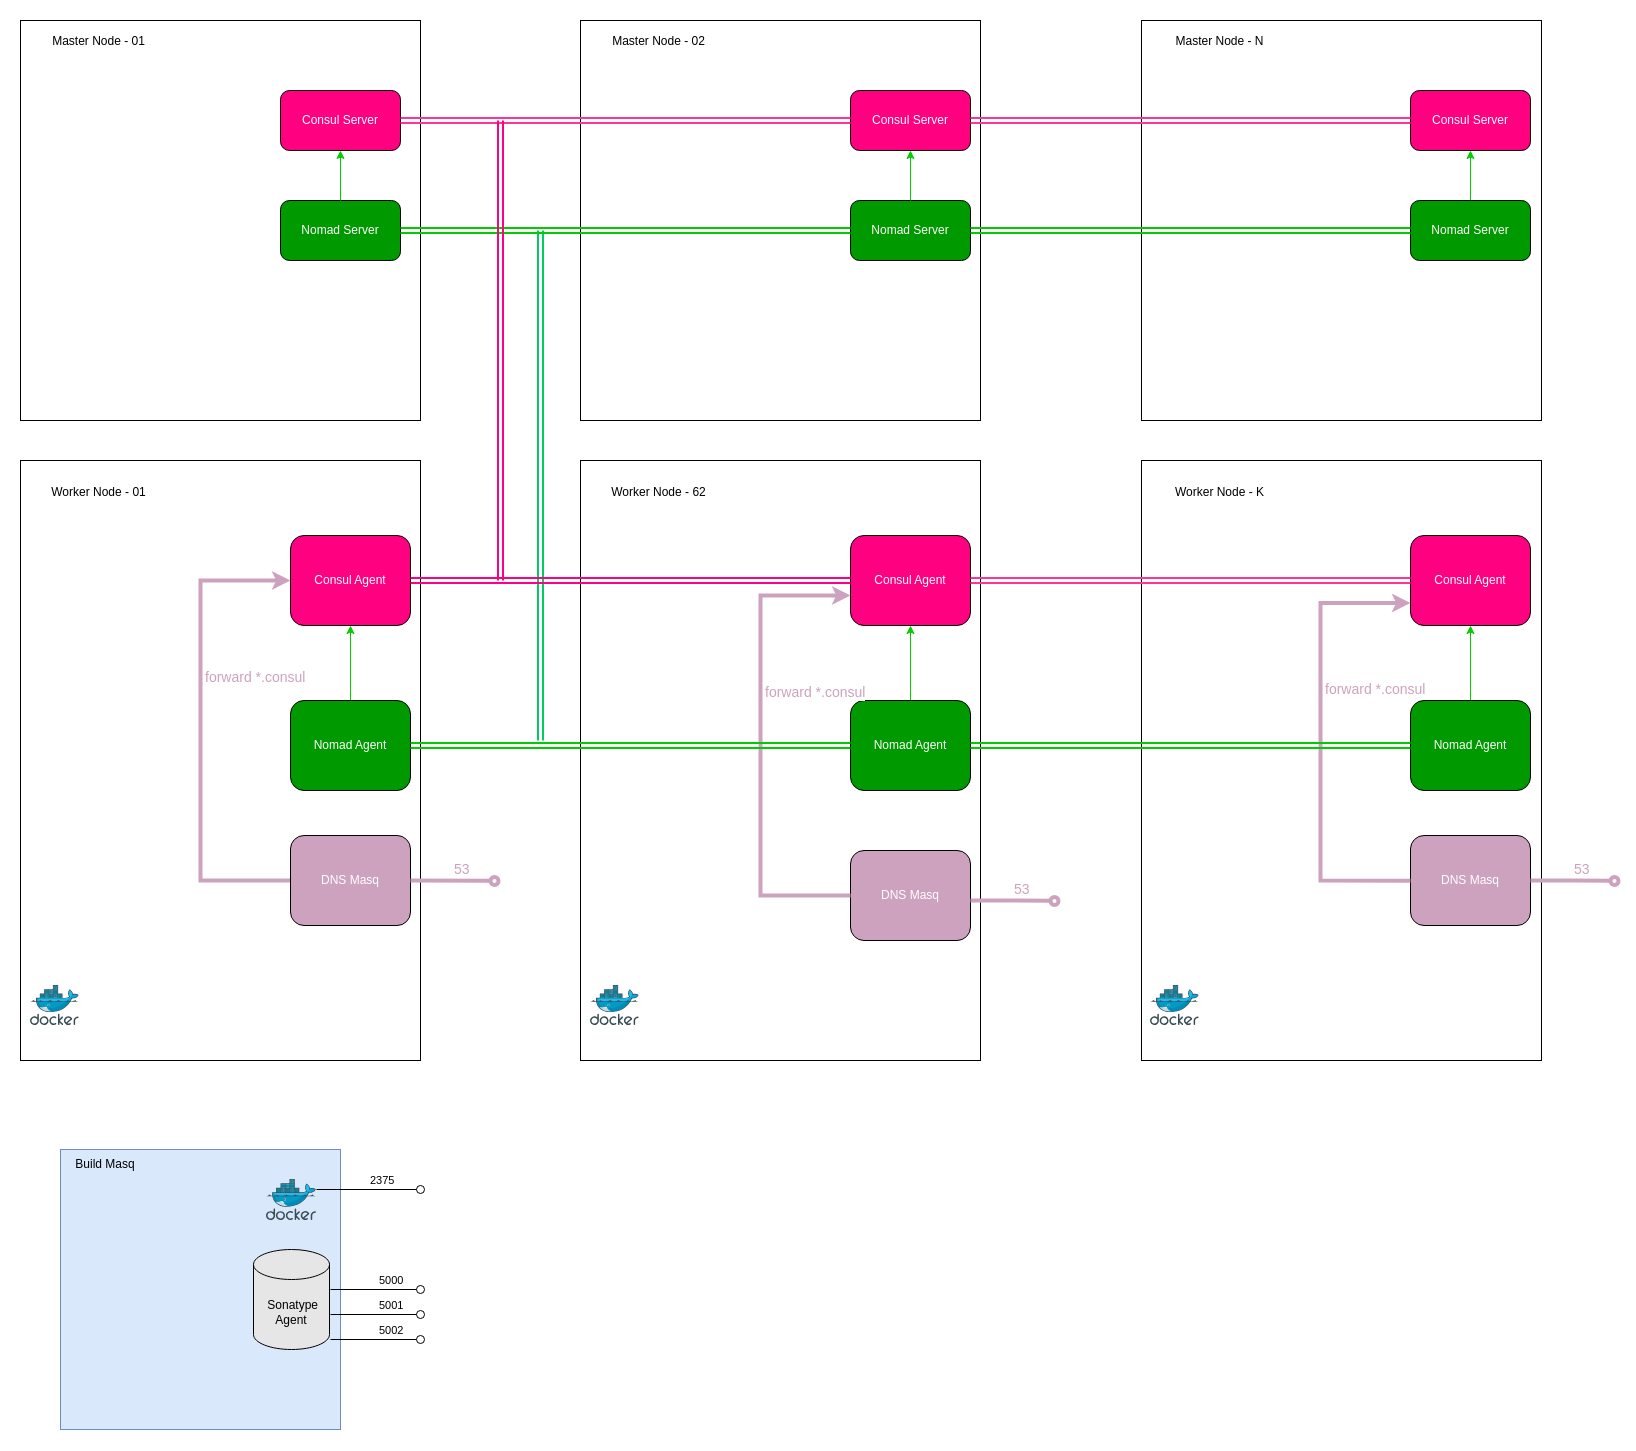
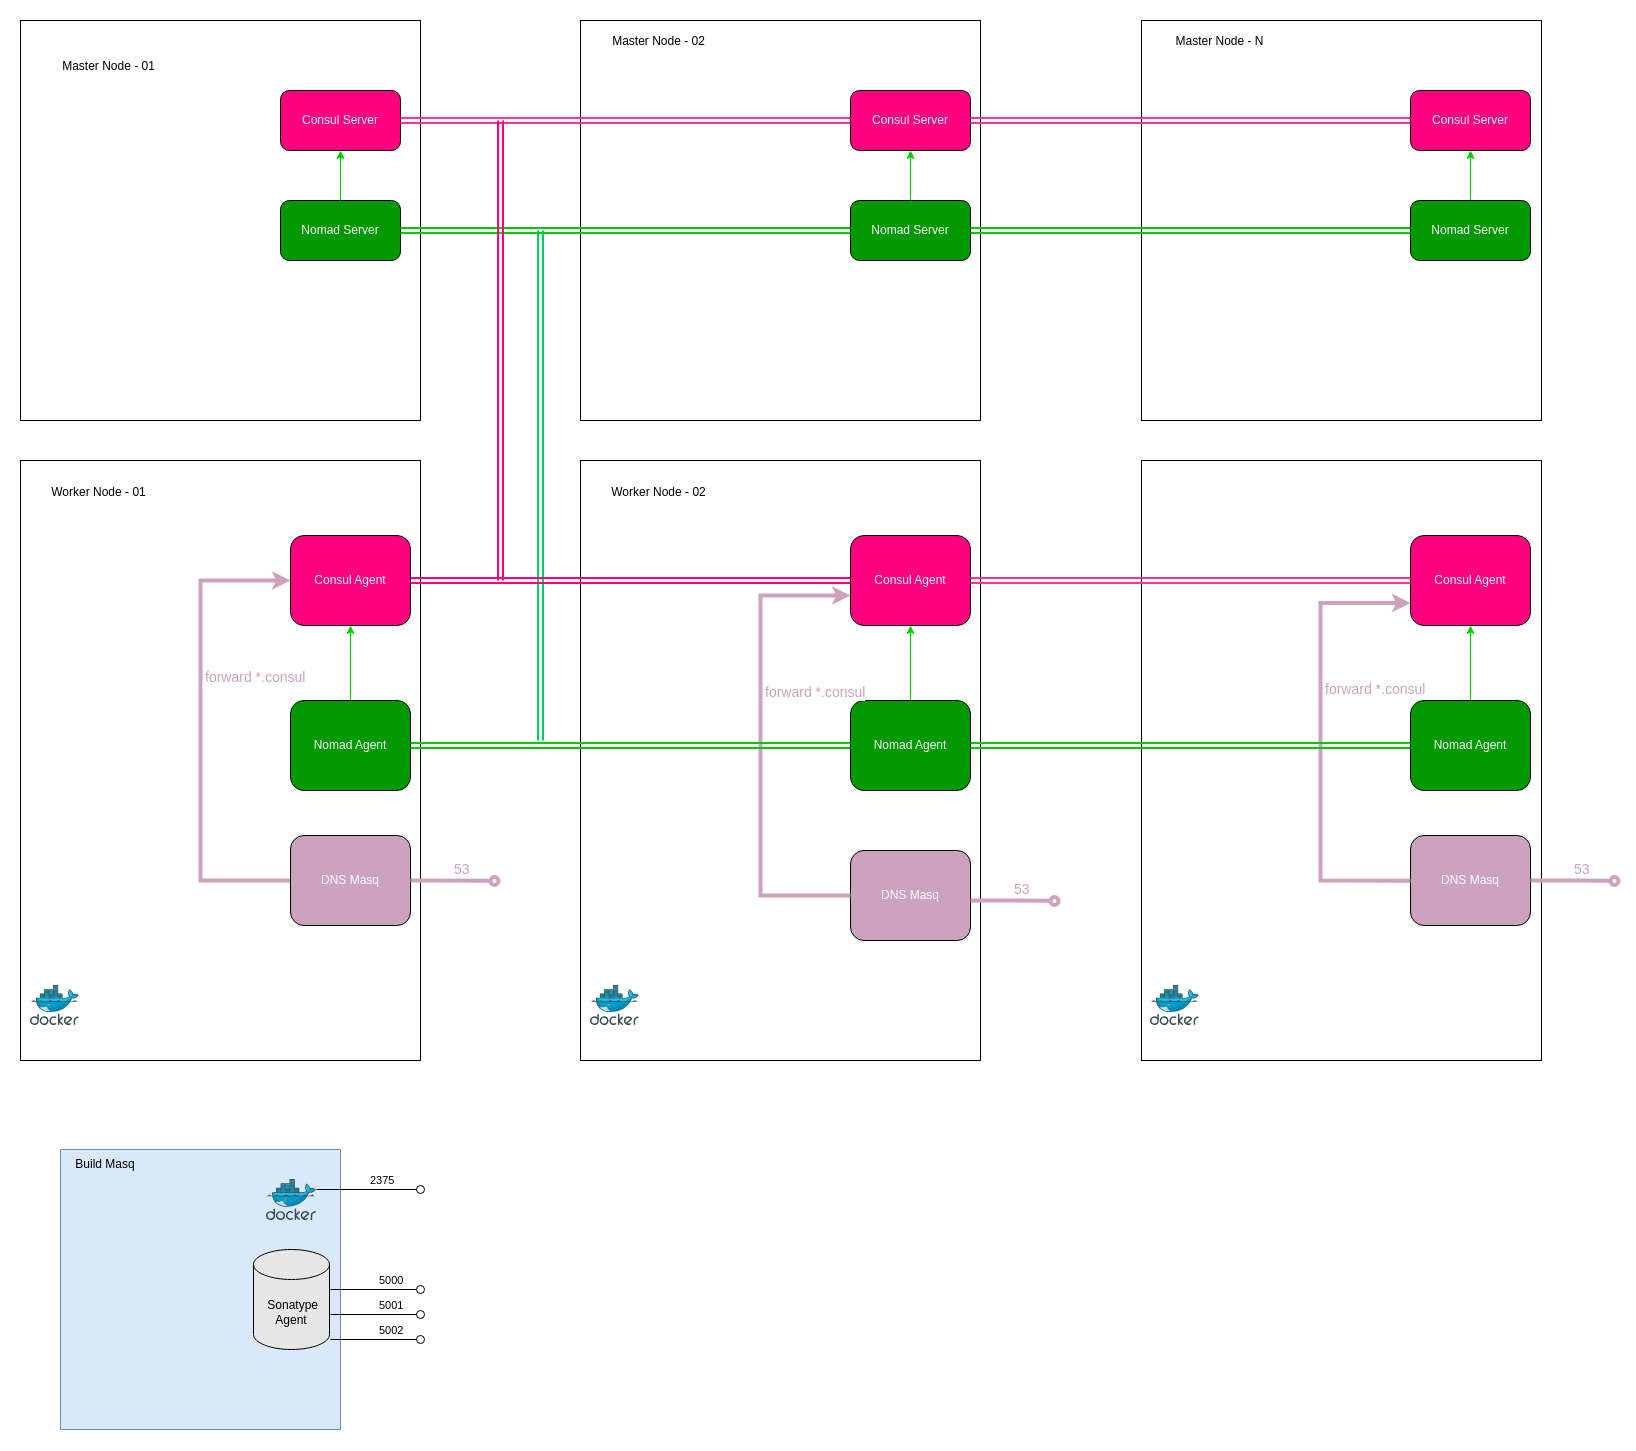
node "Master Node - 01": moved (99, 42) -> (109, 67)
node "Worker Node - 62": label "Worker Node - 62" -> "Worker Node - 02"
node "Worker Node - K": removed
